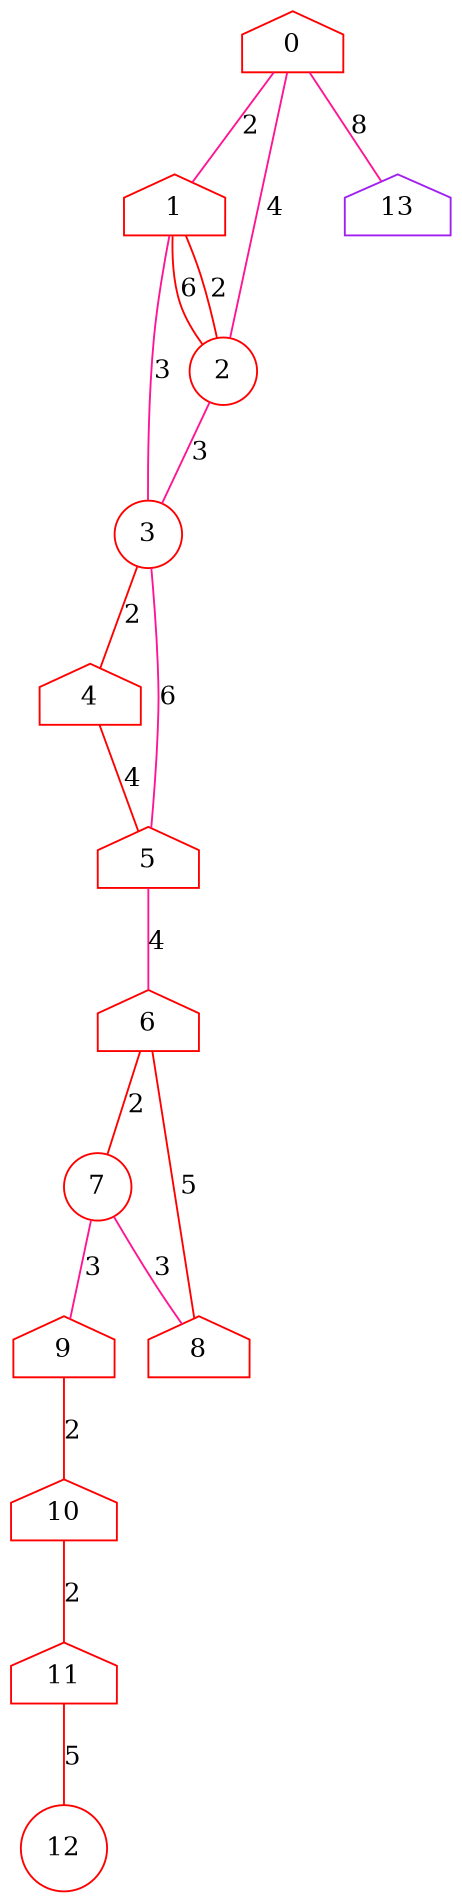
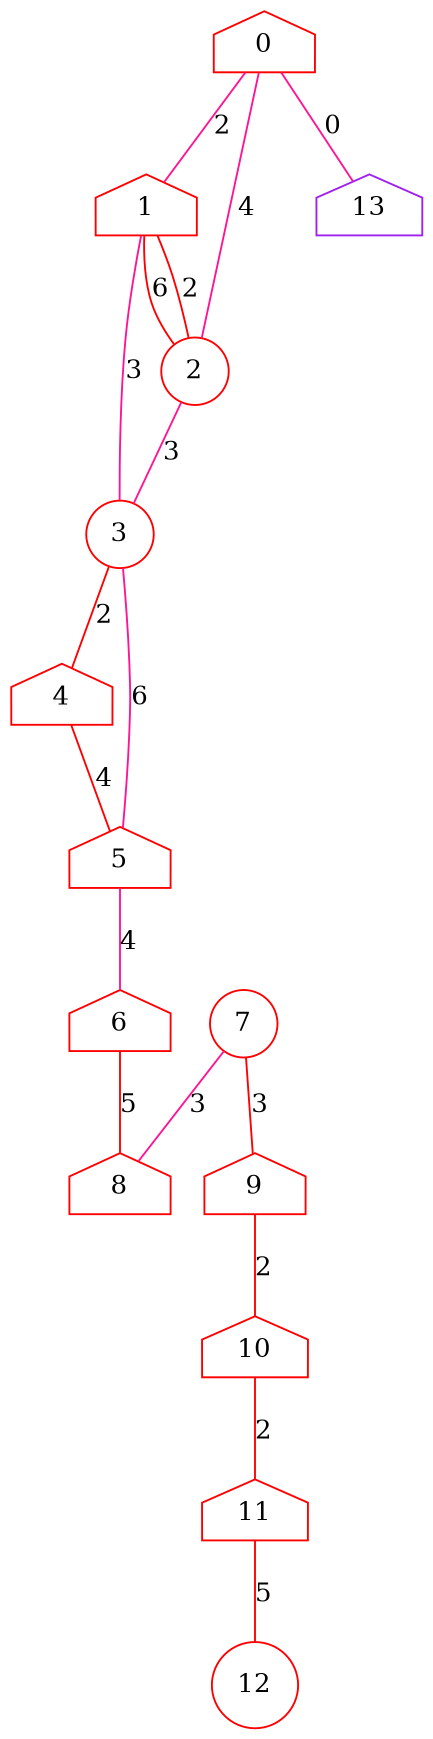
edge "0" -- "13": label "8" -> "0"
edge "6" -- "7": removed, label "2"
edge "7" -- "9": color deeppink -> red
